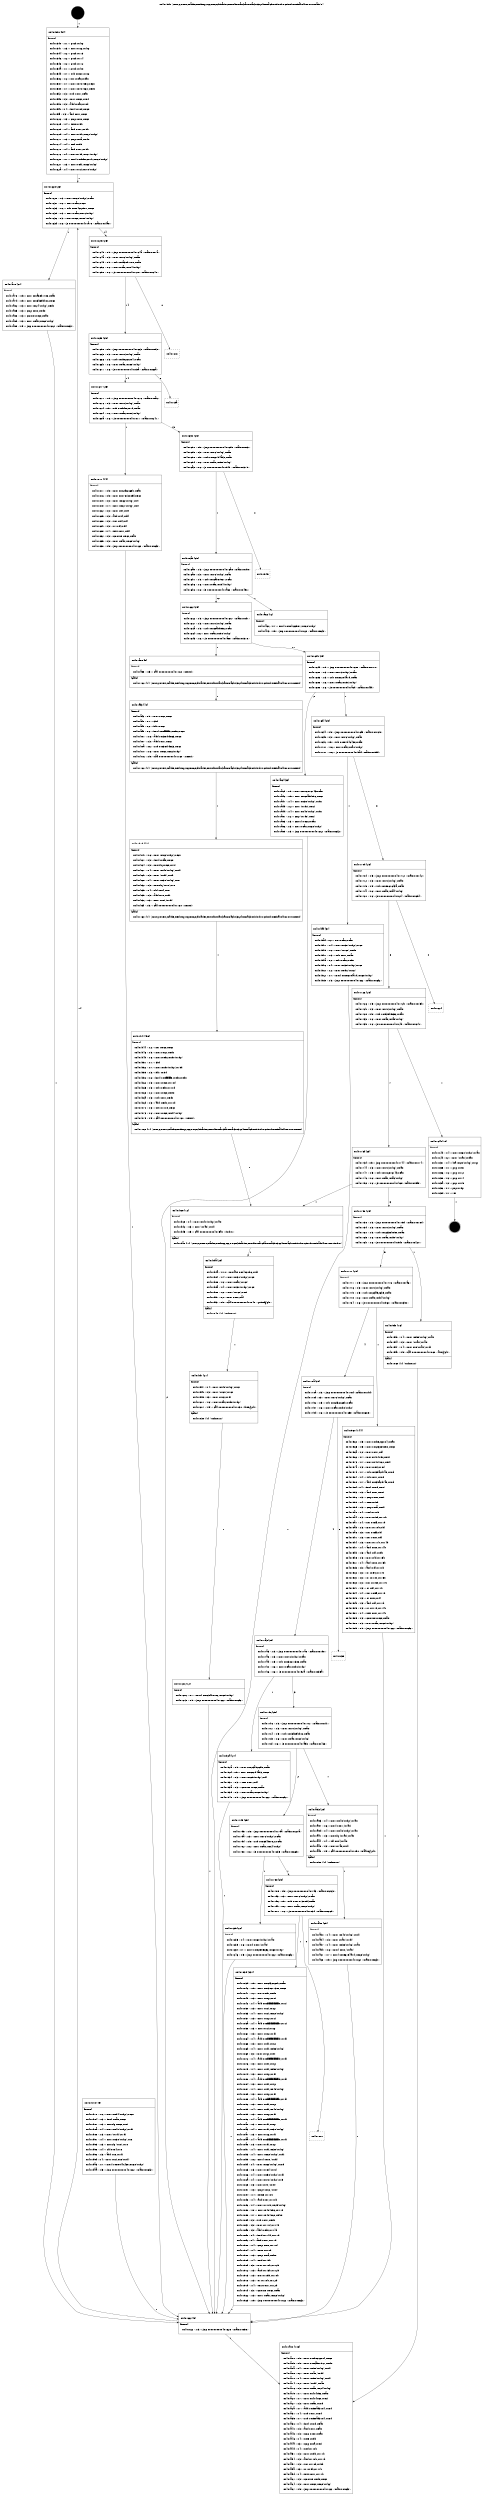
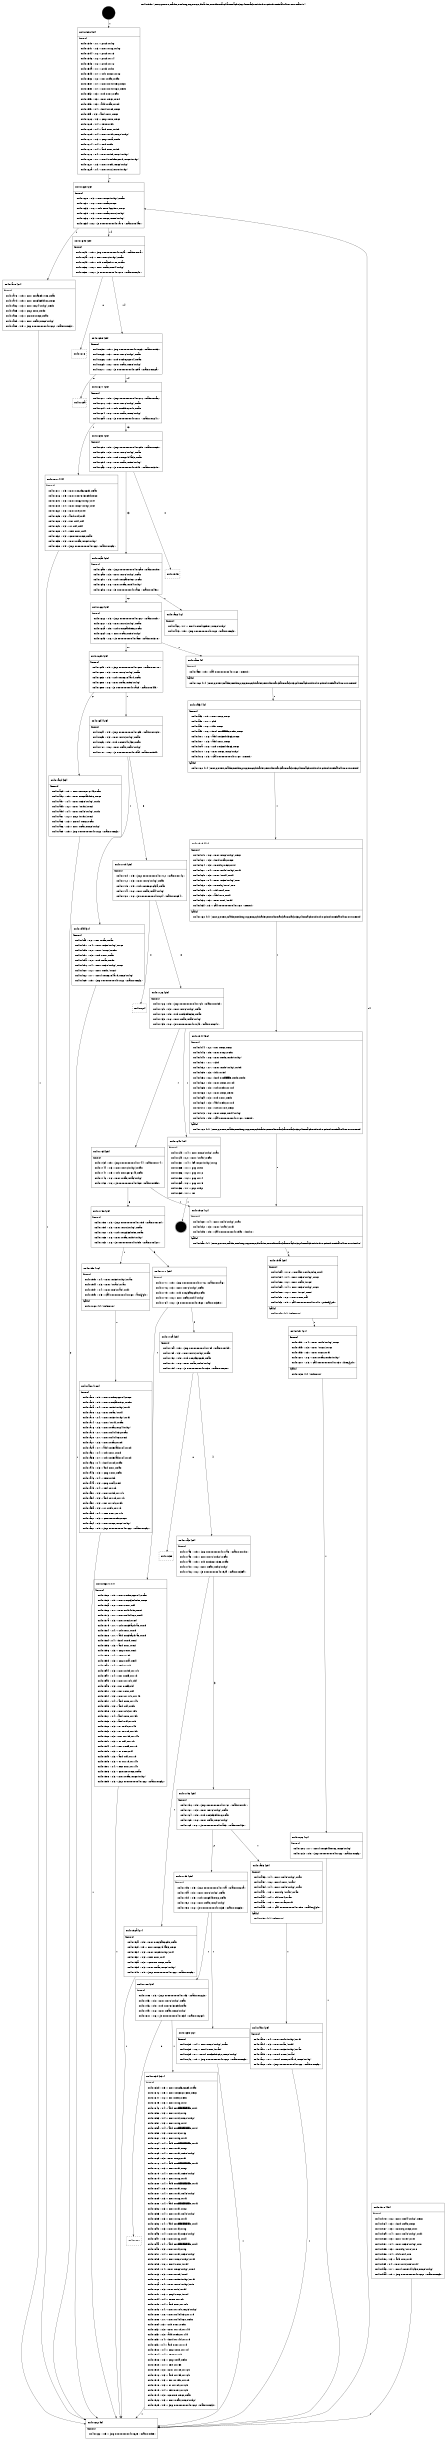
edge "0x401690 [25]" -> "0x4016a9 [25]": label " 1" -> " 13"
edge "0x401cc2 [5]" -> "0x401a00 [108]": reversed
